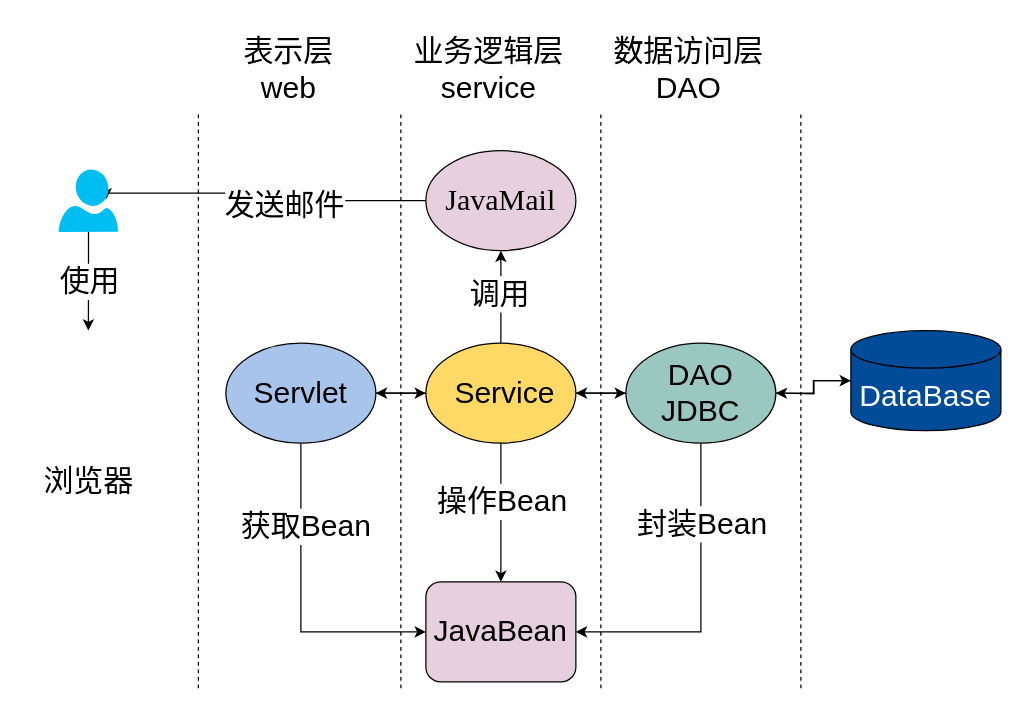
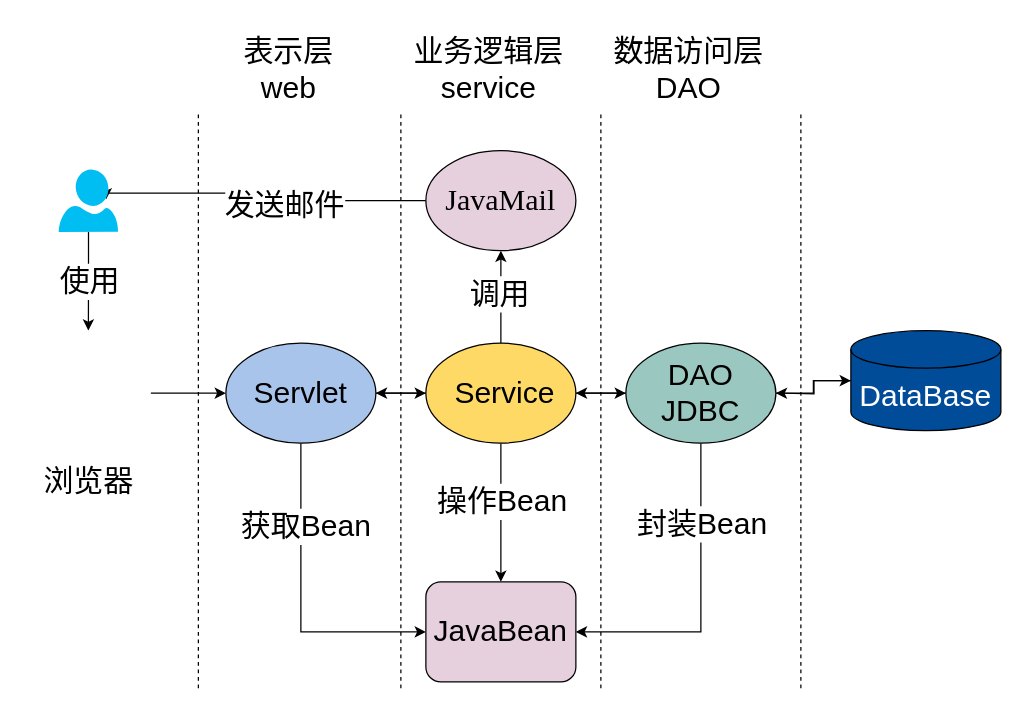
edge "浏览器" -> "Servlet": added
